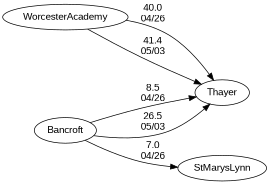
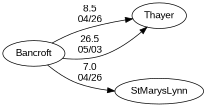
node "WorcesterAcademy": removed
